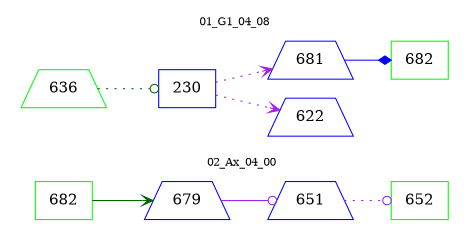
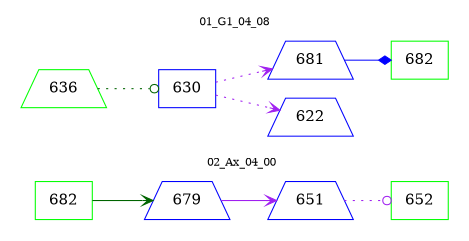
node "230": label "230" -> "630"
edge "679" -> "651": arrowhead odot -> vee
